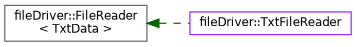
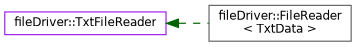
edge "fileDriver::TxtFileReader" -> "fileDriver::FileReader < TxtData >": reversed
